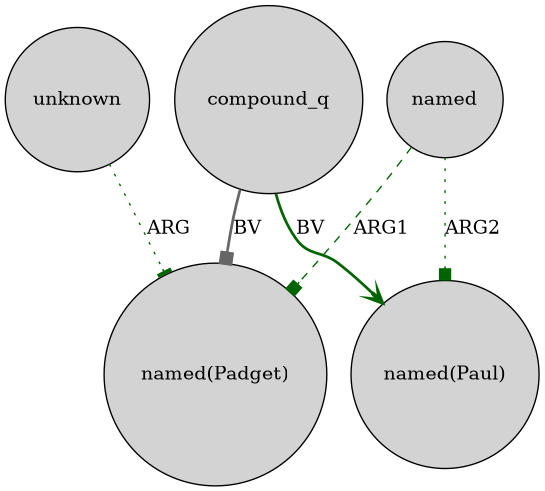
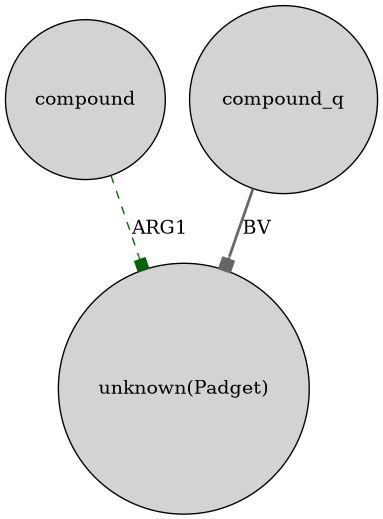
node "unknown": removed
node "named": label "named" -> "compound"
node "named(Padget)": label "named(Padget)" -> "unknown(Padget)"
node "named(Paul)": removed
